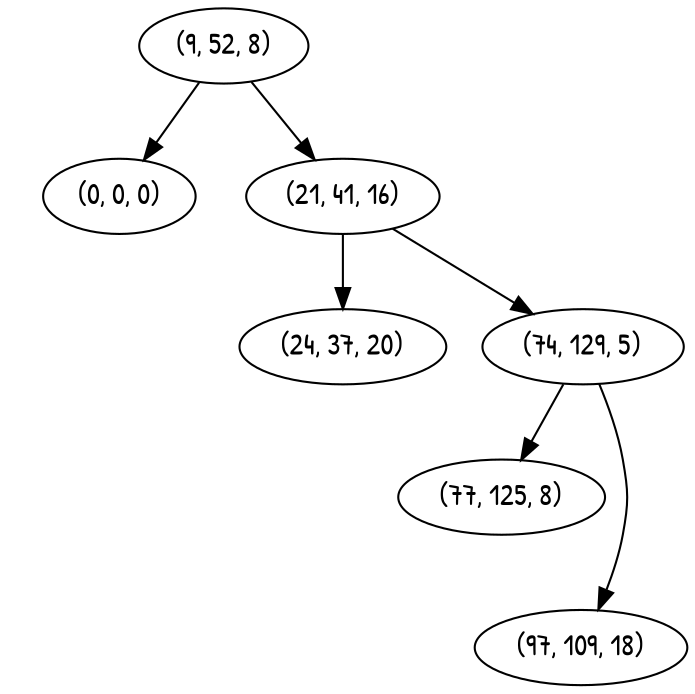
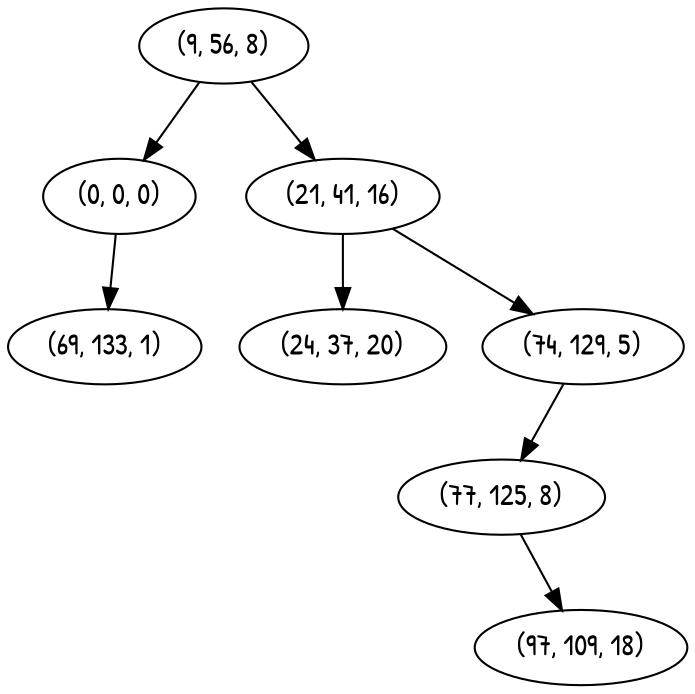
node "(9, 52, 8)": label "(9, 52, 8)" -> "(9, 56, 8)"
node "(69, 133, 1)": added
edge "(74, 129, 5)" -> "(97, 109, 18)": now "(77, 125, 8)" -> "(97, 109, 18)"
